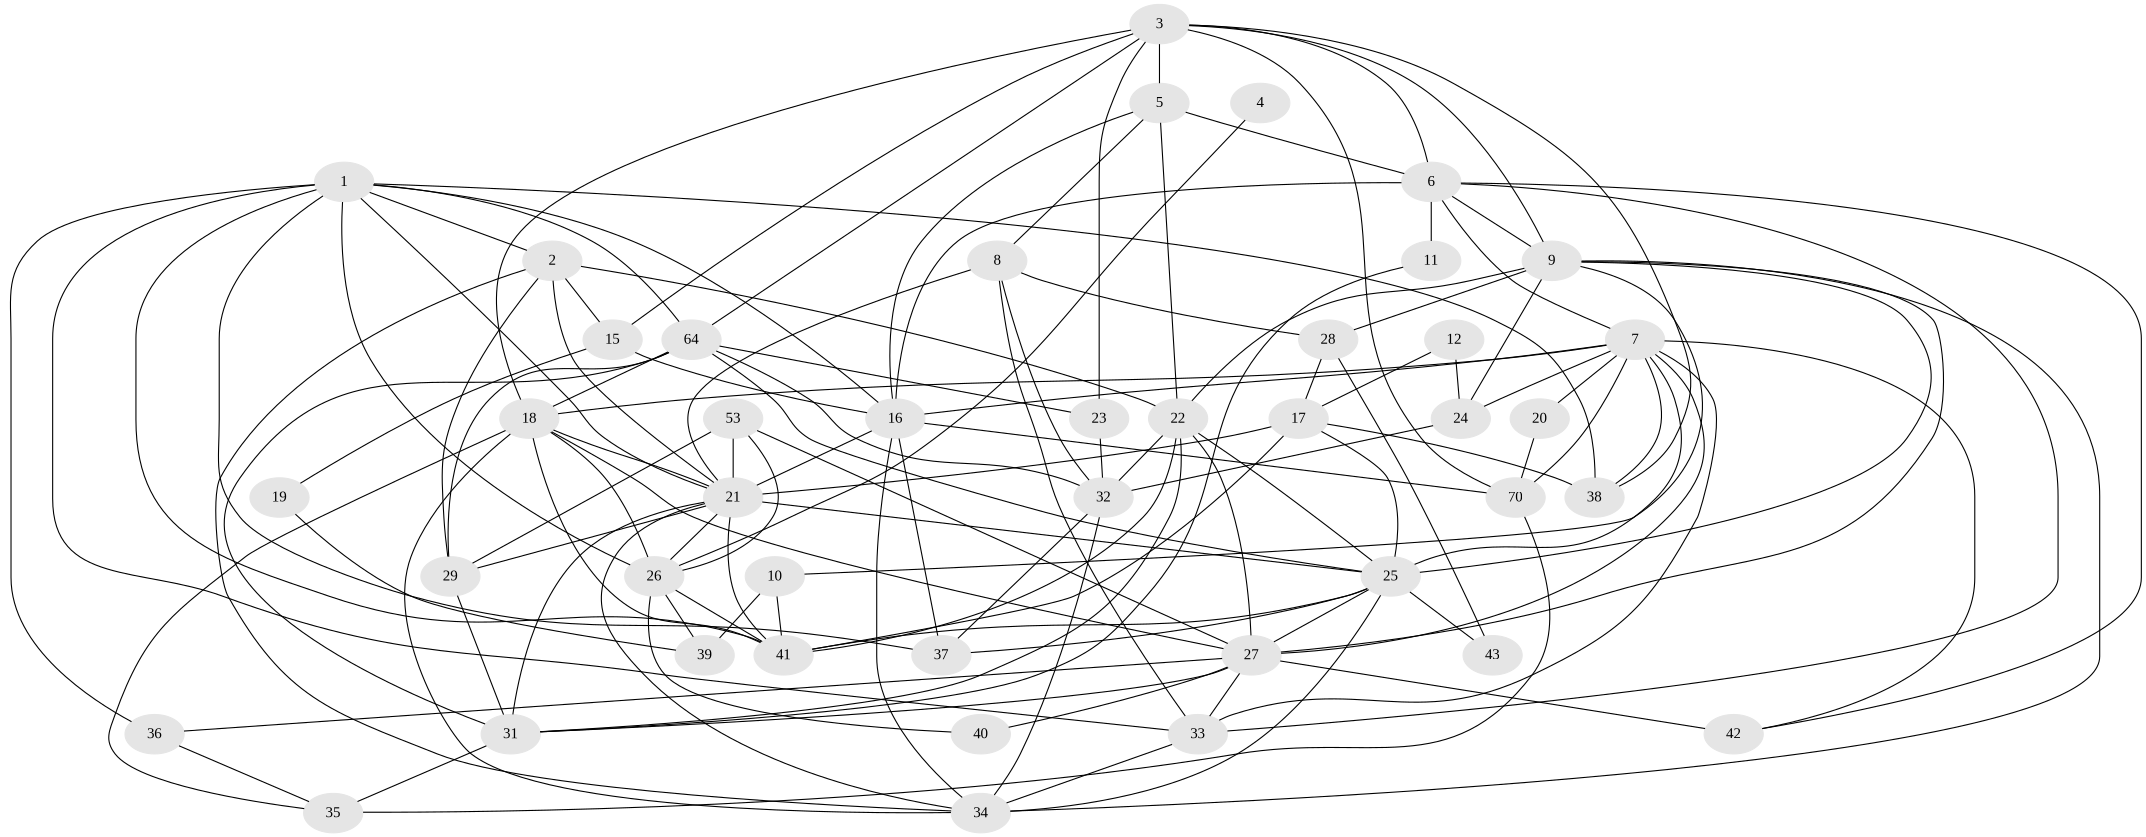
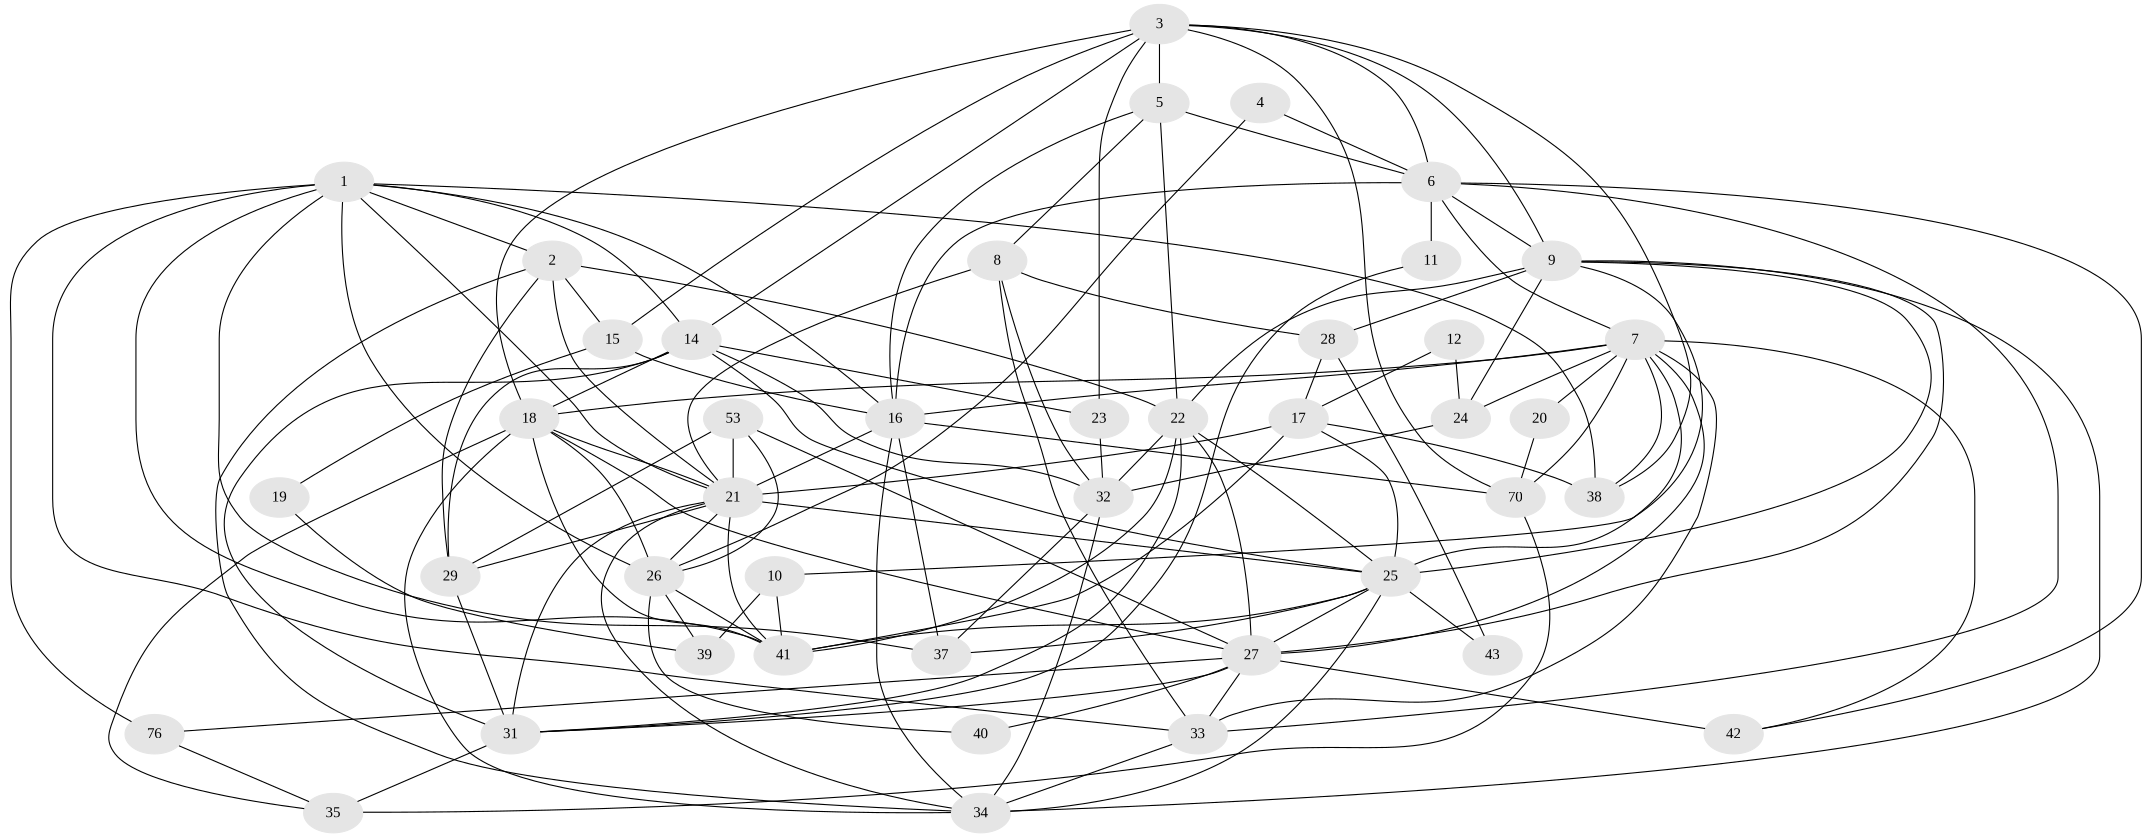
edge "4" -- "6": added
node "64": label "64" -> "14"
node "36": label "36" -> "76"
